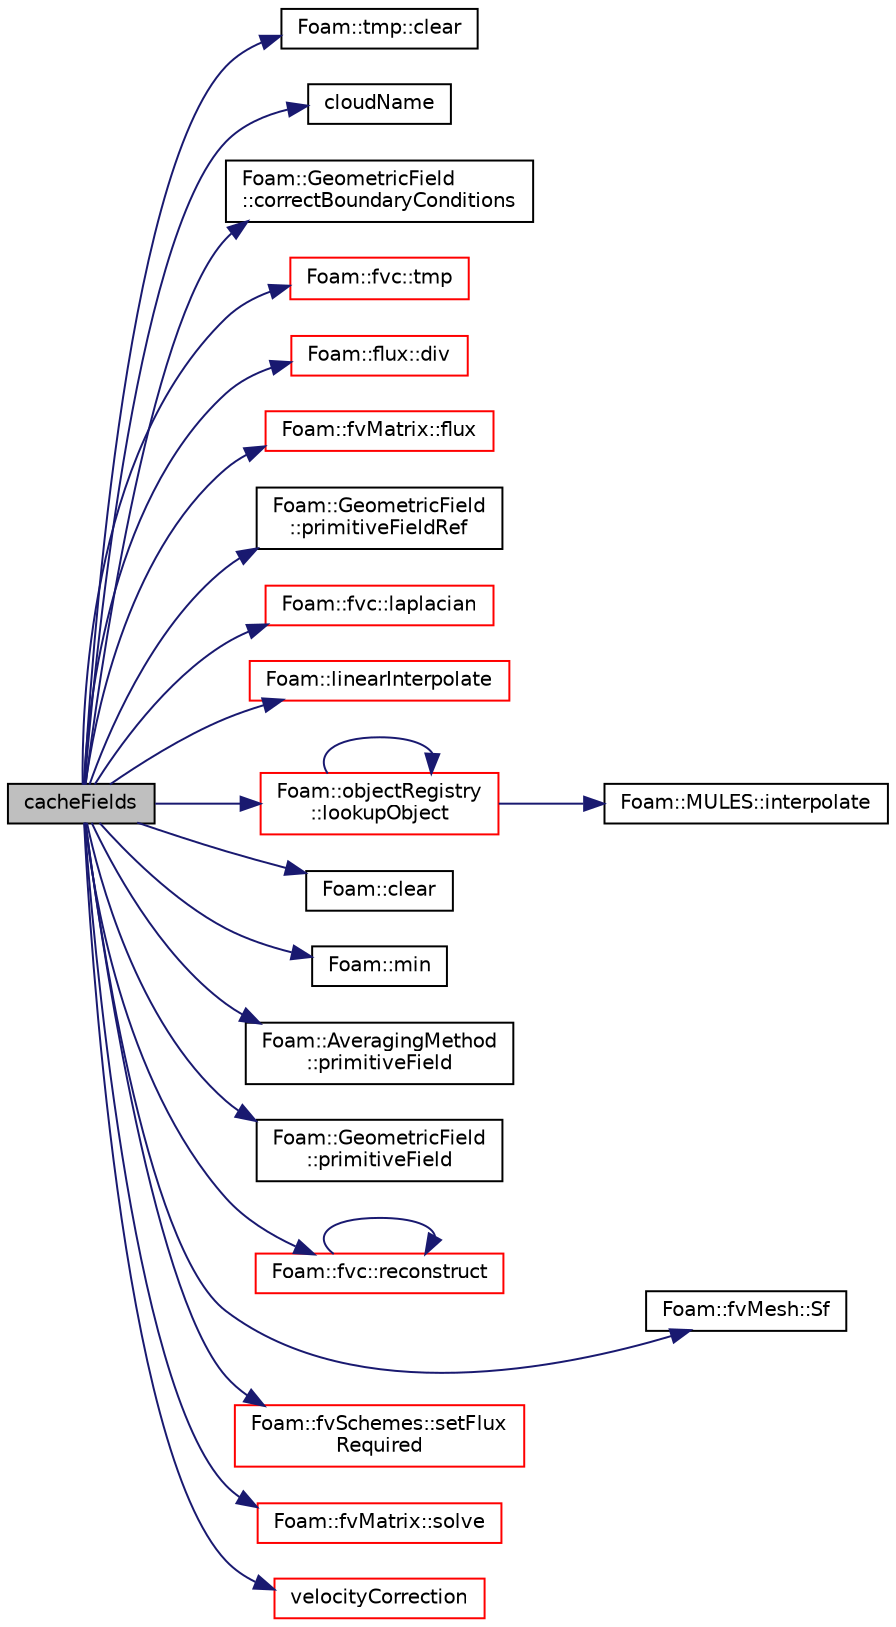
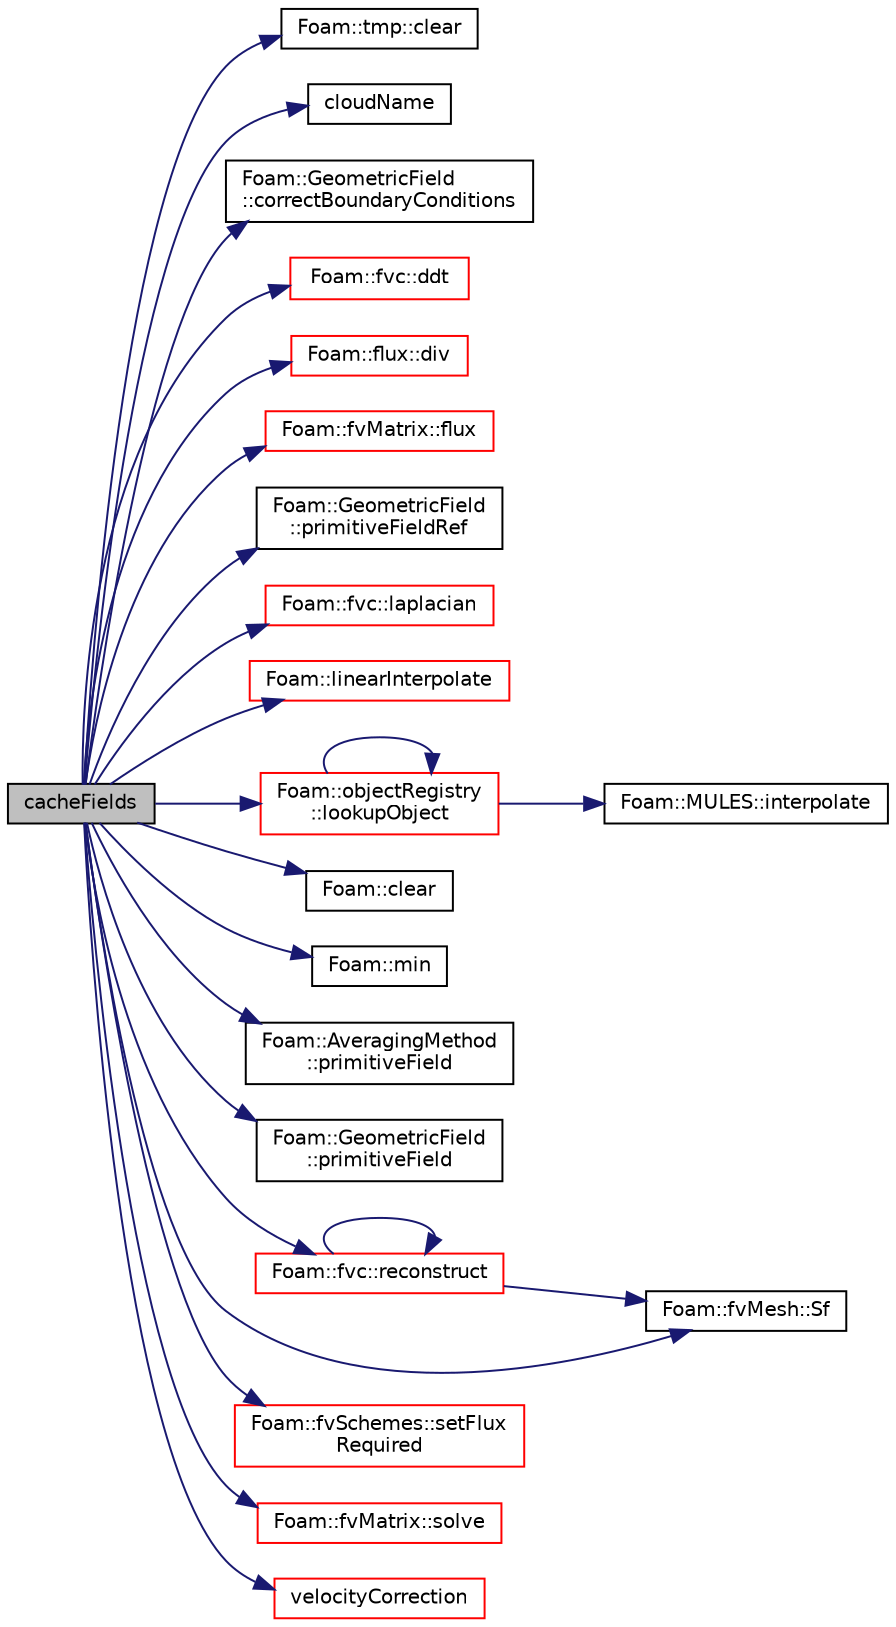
node "Foam::fvc::tmp": label "Foam::fvc::tmp" -> "Foam::fvc::ddt"
edge "Foam::fvc::reconstruct" -> "Foam::fvMesh::Sf": added
